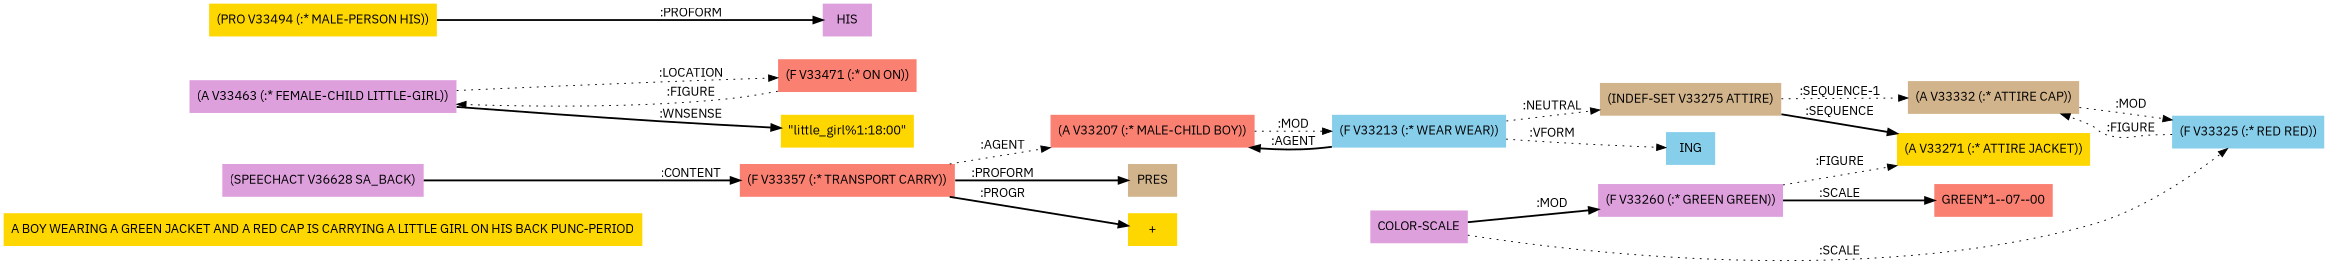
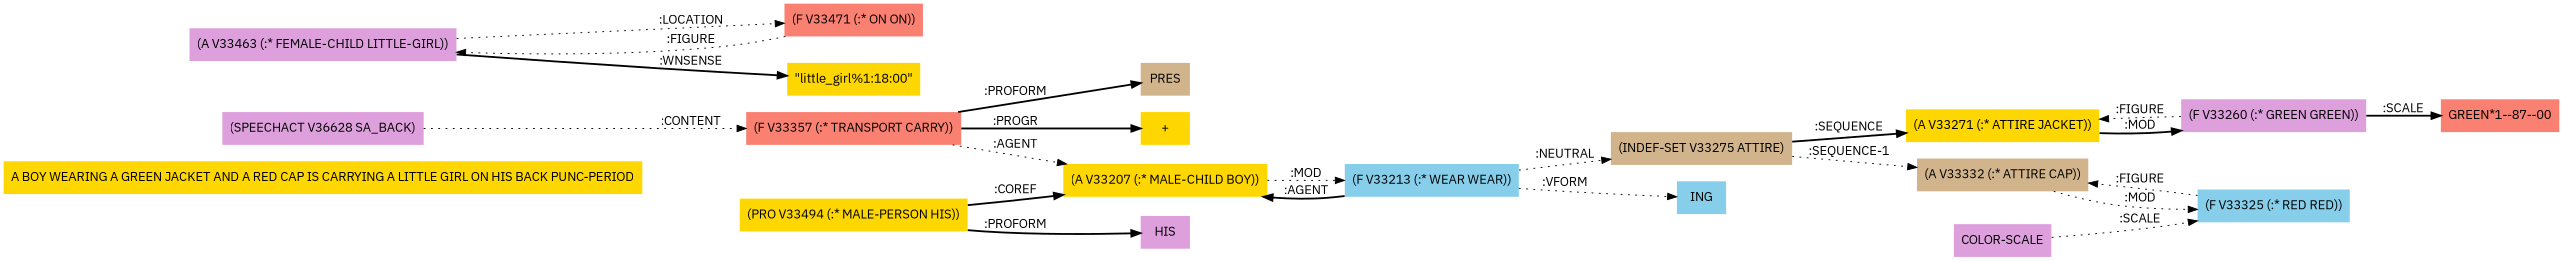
node "(A V33207 (:* MALE-CHILD BOY))": fillcolor salmon -> gold
edge "(SPEECHACT V36628 SA_BACK)" -> "(F V33357 (:* TRANSPORT CARRY))": style bold -> dotted
node "GREEN*1--07--00": label "GREEN*1--07--00" -> "GREEN*1--87--00"
edge "(PRO V33494 (:* MALE-PERSON HIS))" -> "(A V33207 (:* MALE-CHILD BOY))": added, label ":COREF"
edge "COLOR-SCALE" -> "(F V33260 (:* GREEN GREEN))": now "(A V33271 (:* ATTIRE JACKET))" -> "(F V33260 (:* GREEN GREEN))"
